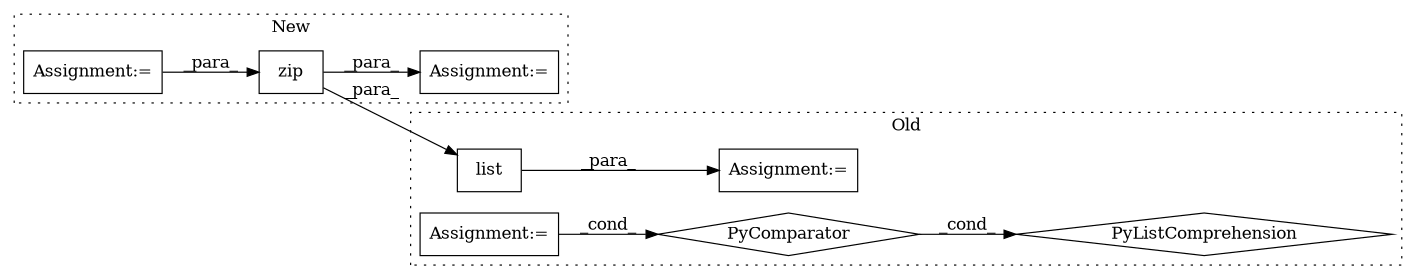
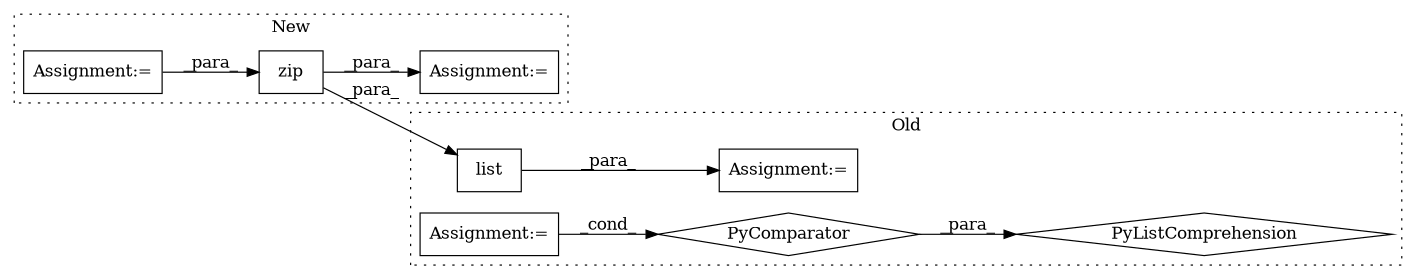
edge "PyComparator" -> "PyListComprehension": label "_cond_" -> "_para_"
